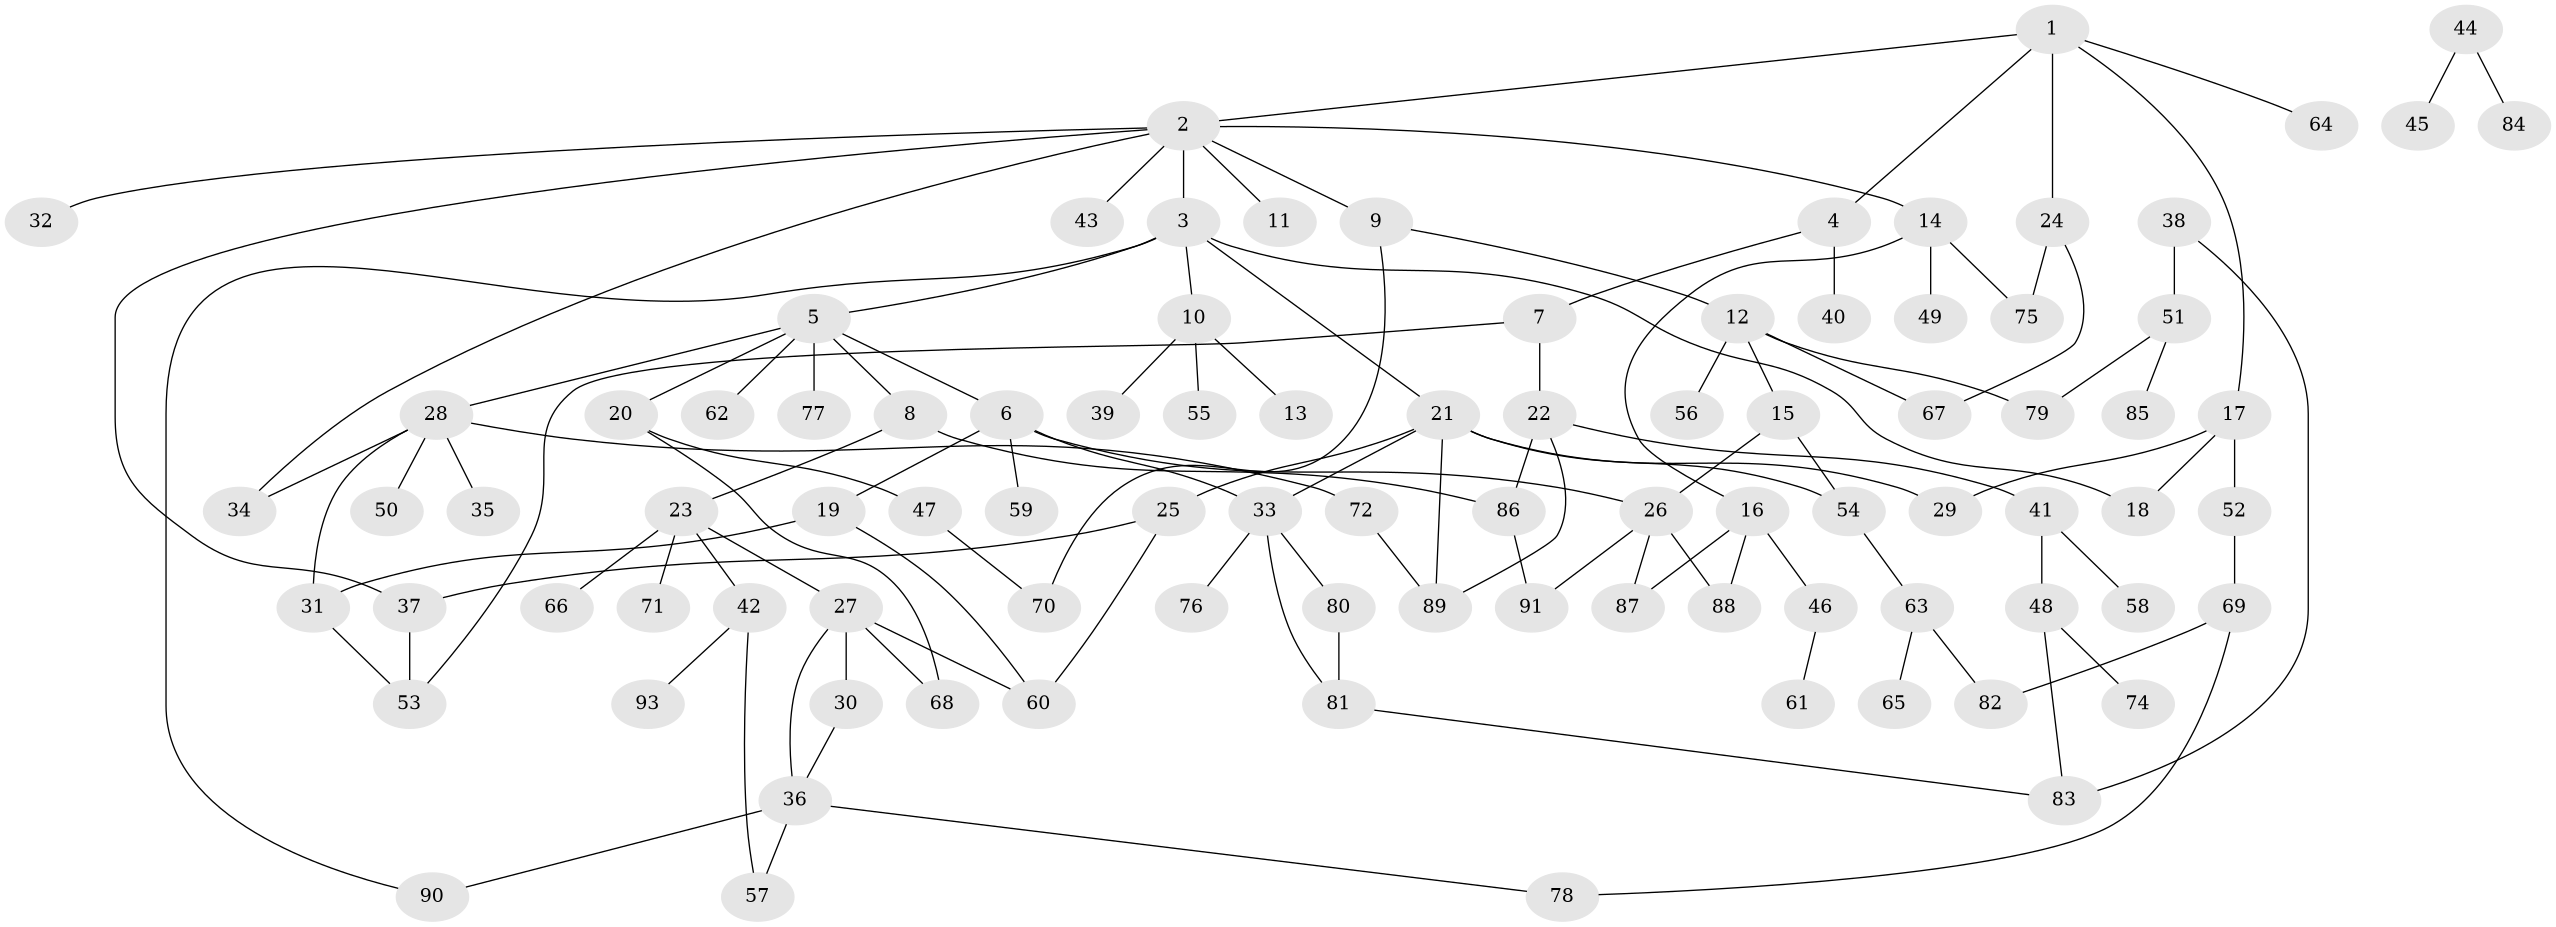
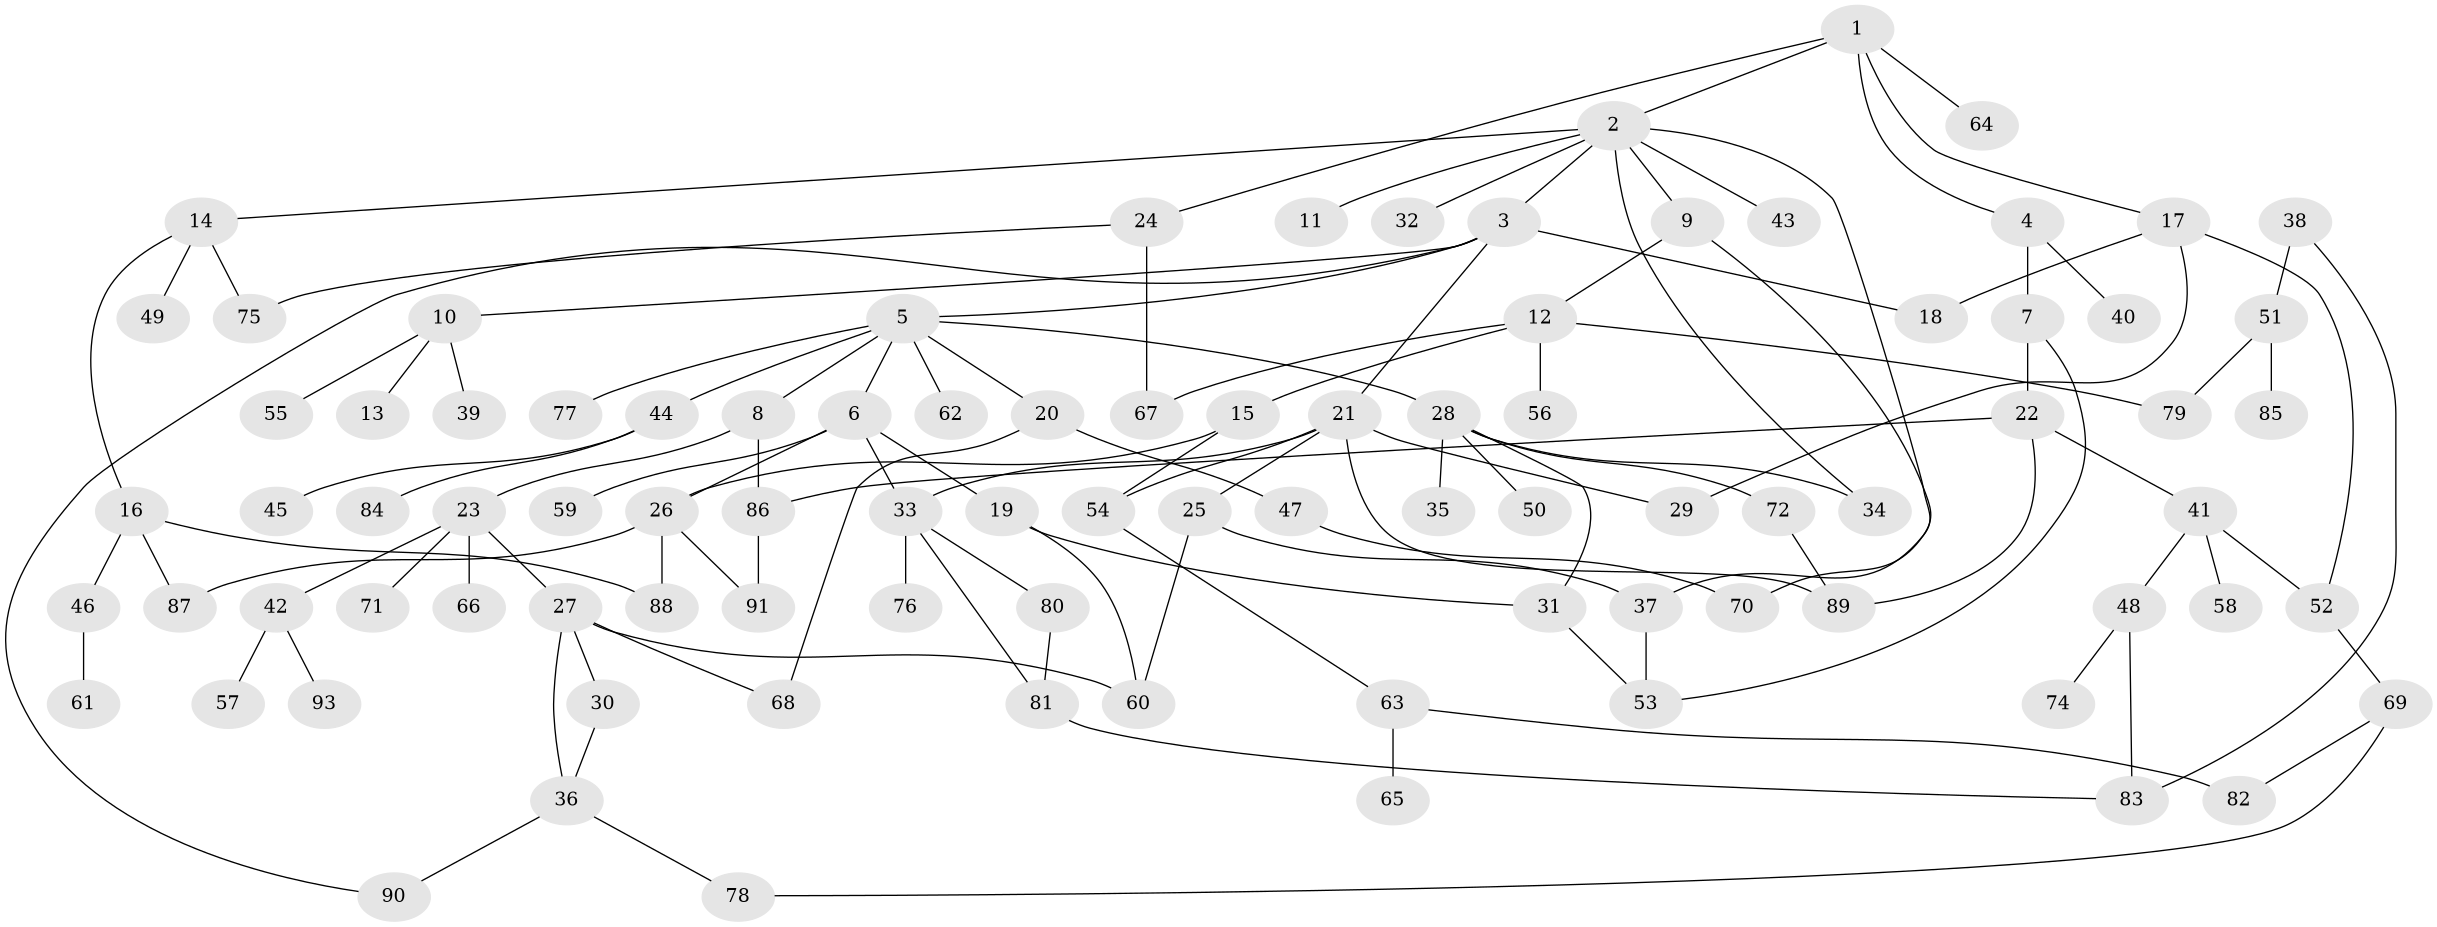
edge "5" -- "44": added
edge "41" -- "52": added
edge "36" -- "57": removed
